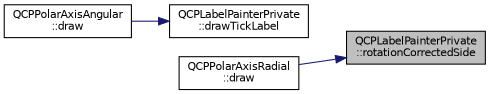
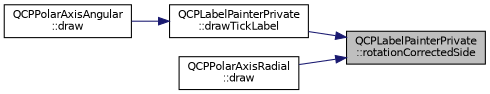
edge "QCPLabelPainterPrivate ::drawTickLabel" -> "QCPLabelPainterPrivate ::rotationCorrectedSide": added
